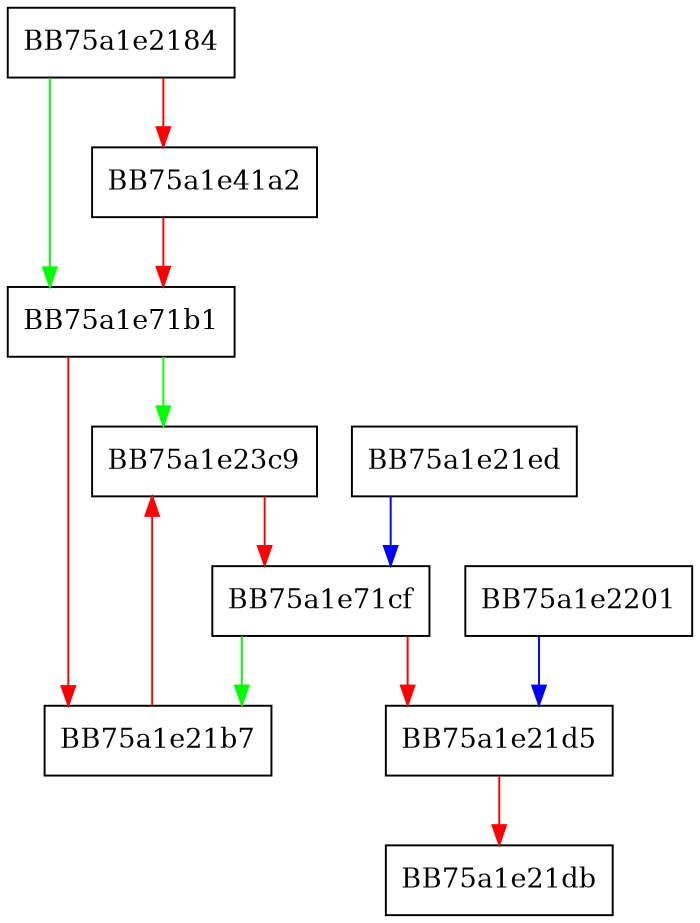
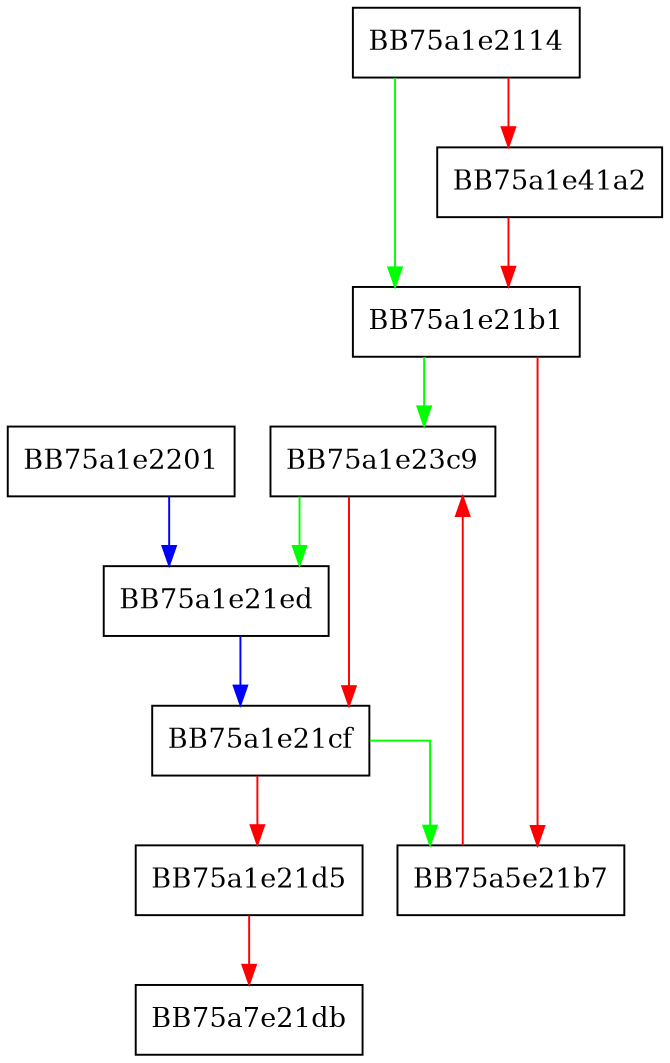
node "BB75a1e2184": label "BB75a1e2184" -> "BB75a1e2114"
node "BB75a1e71b1": label "BB75a1e71b1" -> "BB75a1e21b1"
edge "BB75a1e23c9" -> "BB75a1e21ed": added
node "BB75a1e71cf": label "BB75a1e71cf" -> "BB75a1e21cf"
edge "BB75a1e2201" -> "BB75a1e21d5": now "BB75a1e2201" -> "BB75a1e21ed"
node "BB75a1e21b7": label "BB75a1e21b7" -> "BB75a5e21b7"
node "BB75a1e21db": label "BB75a1e21db" -> "BB75a7e21db"
